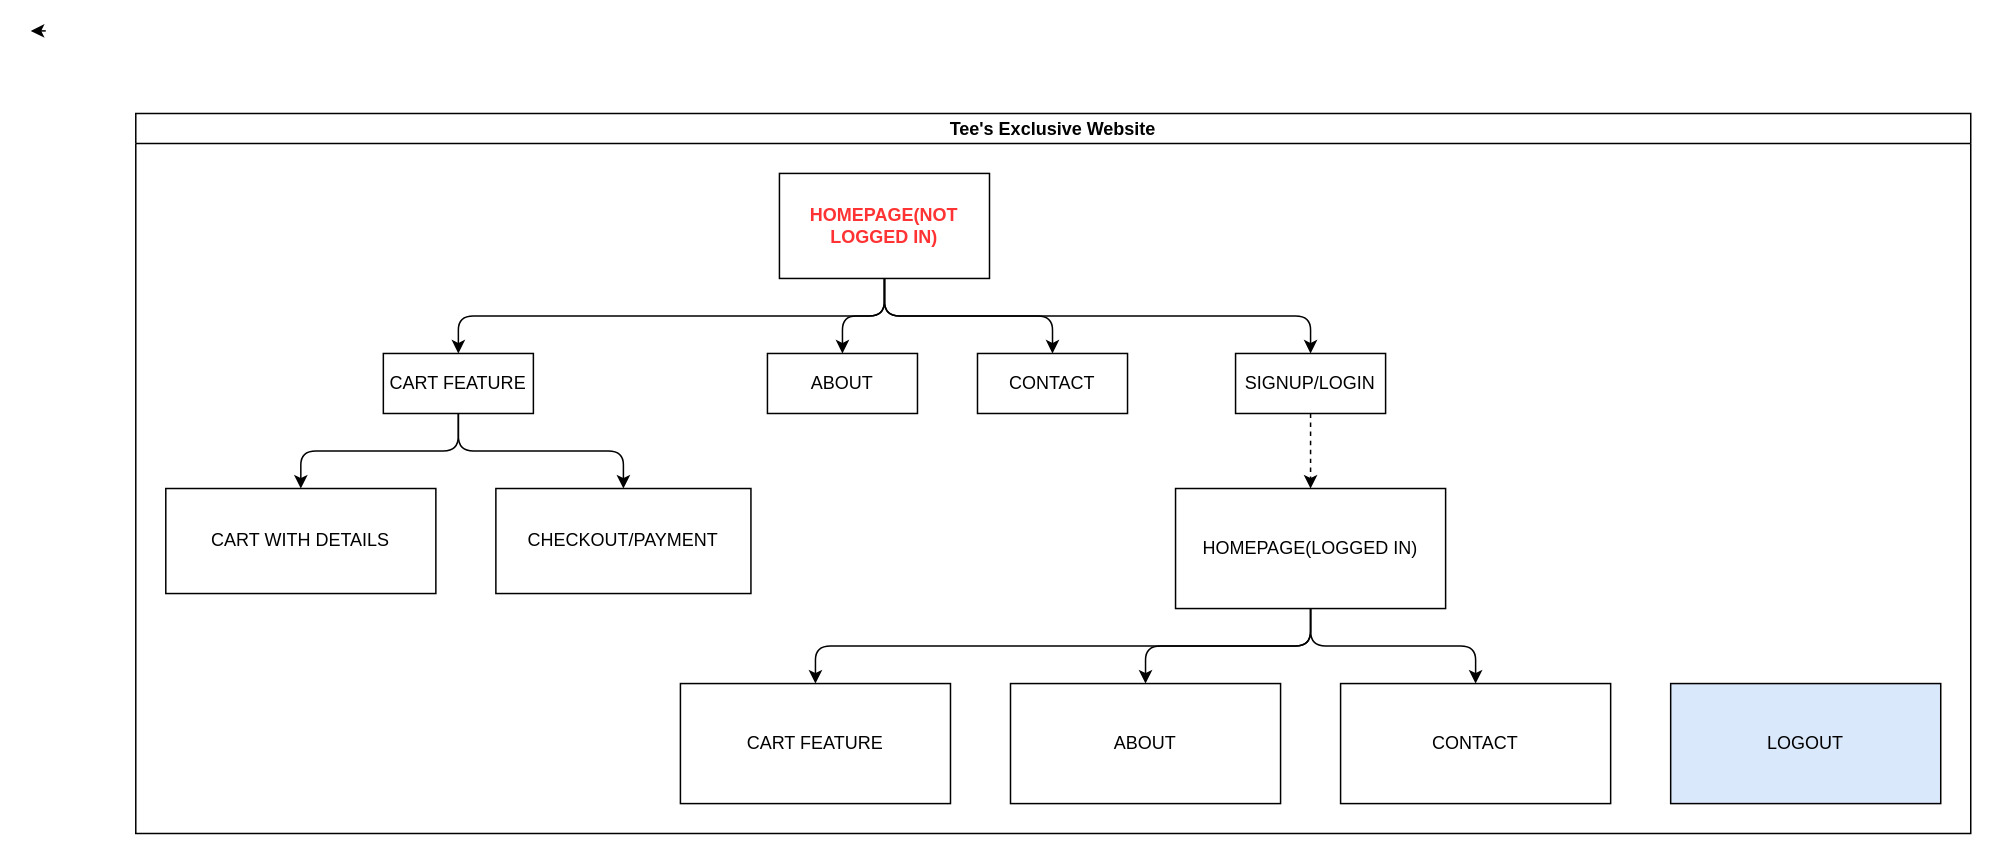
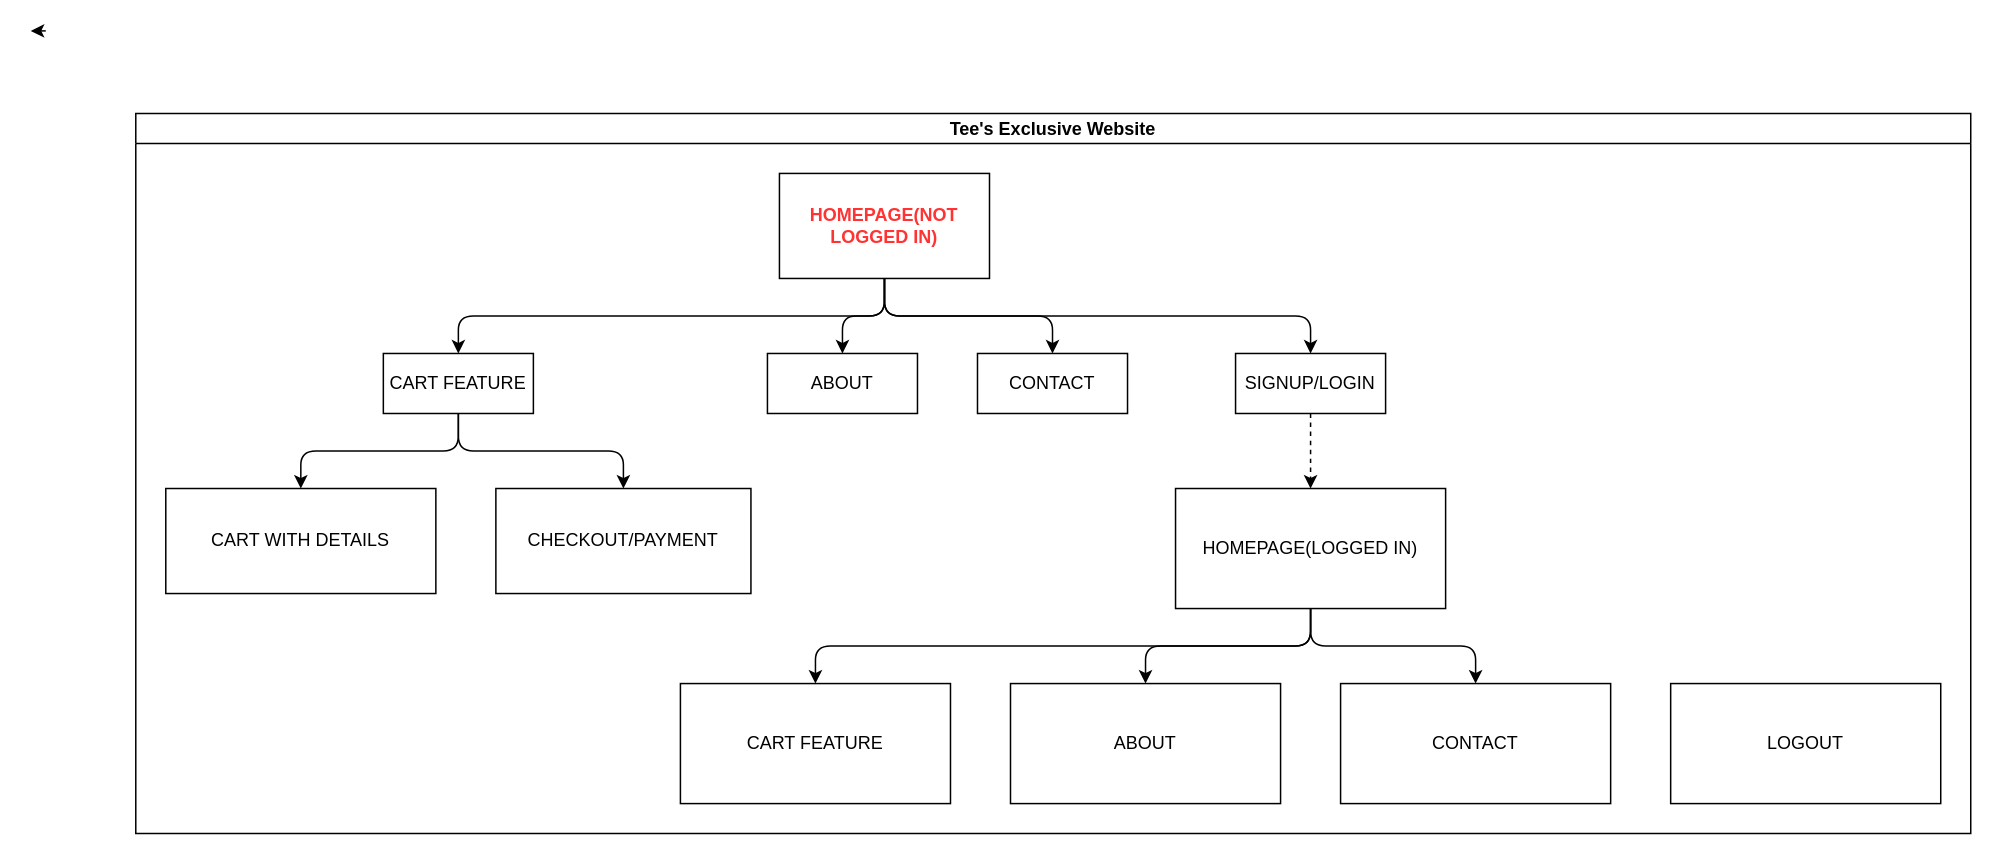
node "LOGOUT": fillcolor #dae8fc -> #ffffff
